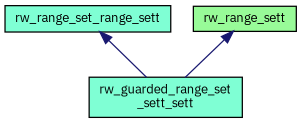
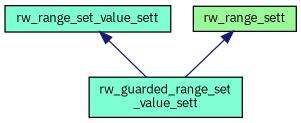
node "rw_range_set_range_sett": label "rw_range_set_range_sett" -> "rw_range_set_value_sett"
node "rw_guarded_range_set _sett_sett": label "rw_guarded_range_set _sett_sett" -> "rw_guarded_range_set _value_sett"
